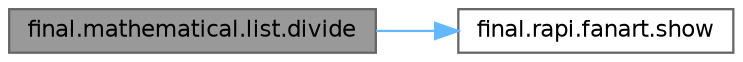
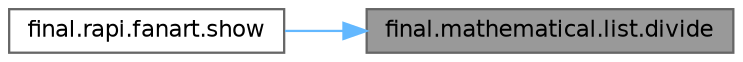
edge "final.mathematical.list.divide" -> "final.rapi.fanart.show": reversed
